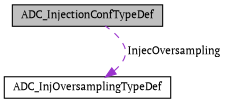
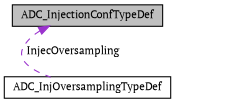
edge "ADC_InjectionConfTypeDef" -> "ADC_InjOversamplingTypeDef": reversed
